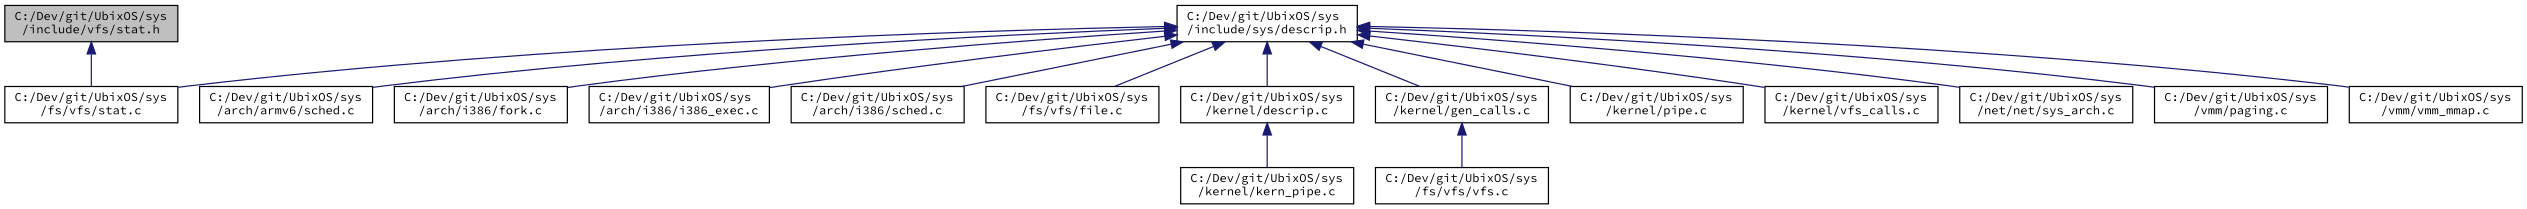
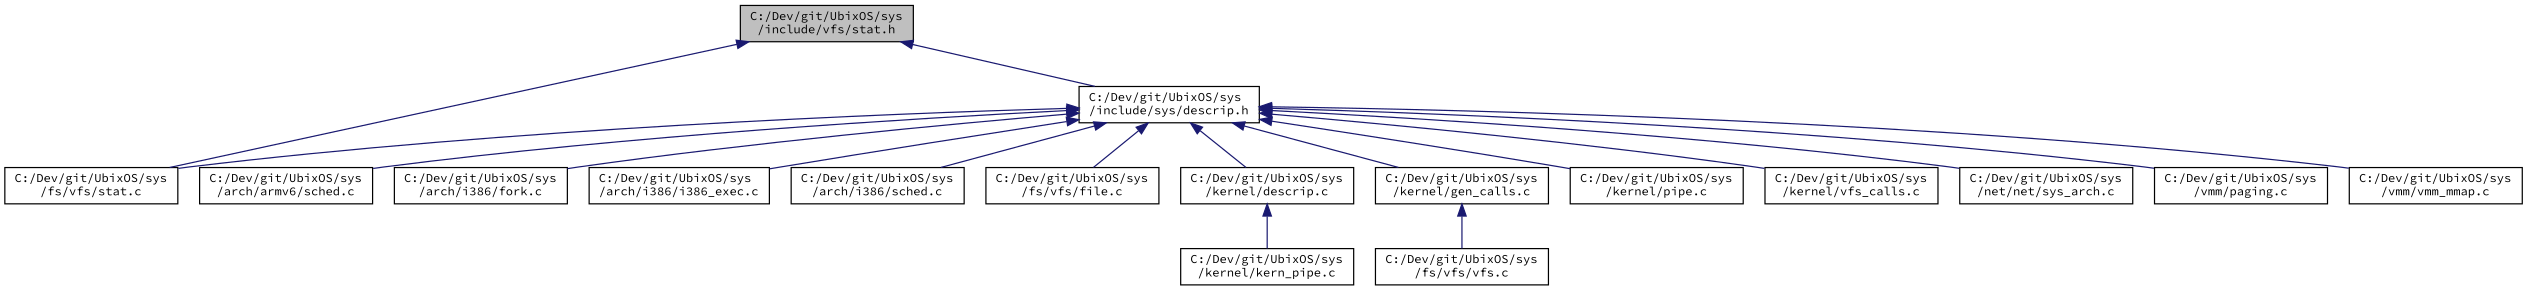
edge "C:/Dev/git/UbixOS/sys /include/sys/descrip.h" -> "C:/Dev/git/UbixOS/sys /include/vfs/stat.h": added
